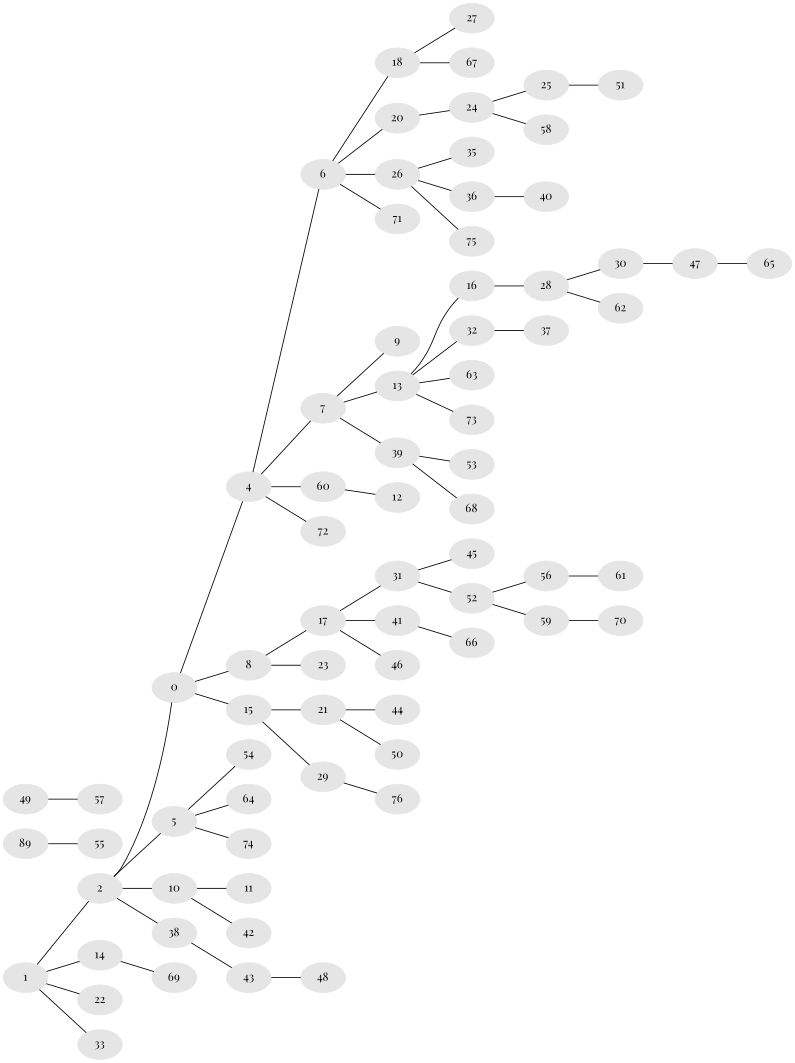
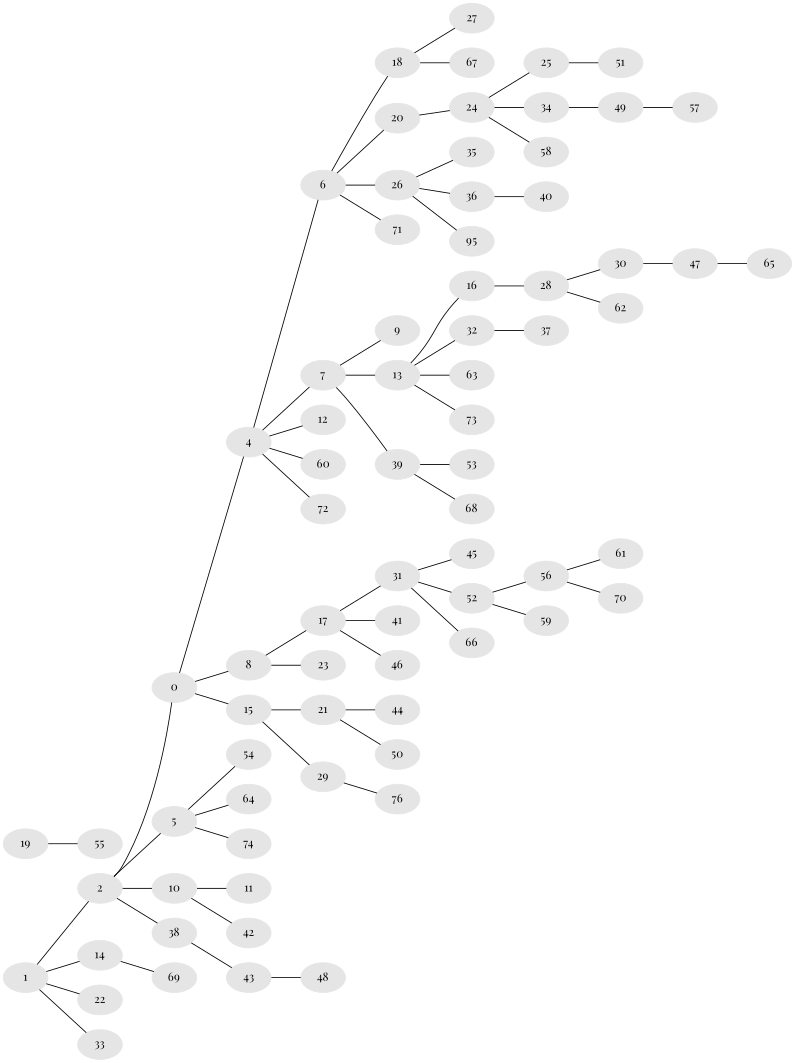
node "34": added
node "75": label "75" -> "95"
edge "60" -- "12": now "4" -- "12"
edge "59" -- "70": now "56" -- "70"
edge "41" -- "66": now "31" -- "66"
node "89": label "89" -> "19"
